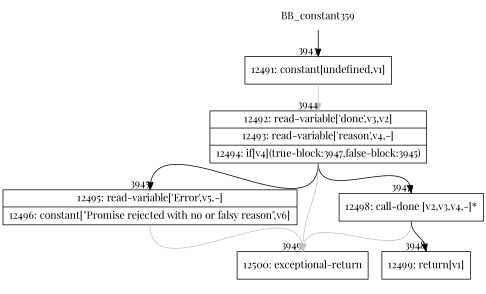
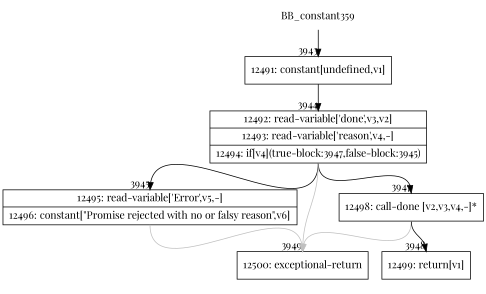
edge "12491: constant[undefined,v1]" -> "12492: read-variable['done',v3,v2]": color gray -> black
